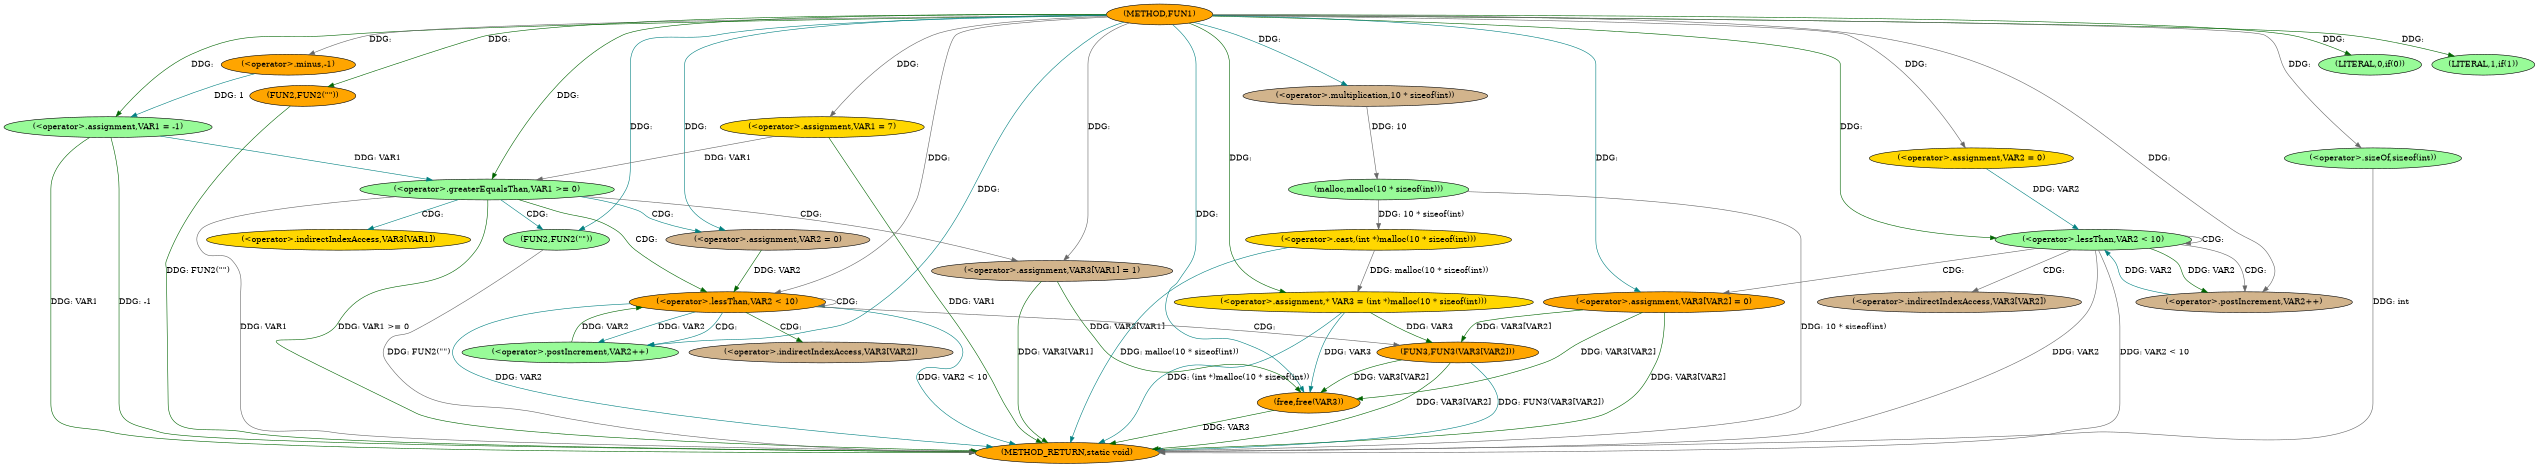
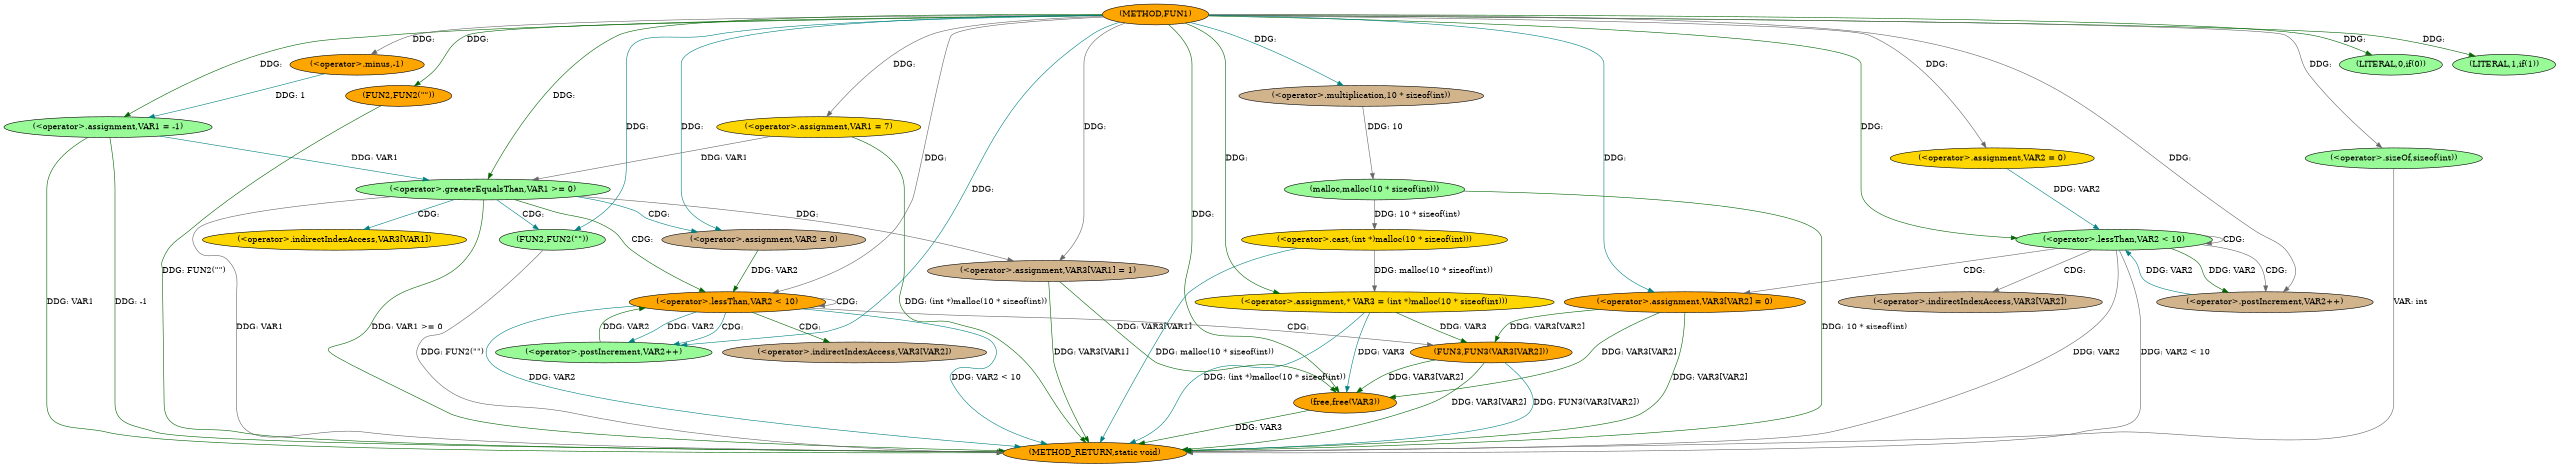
edge "(<operator>.greaterEqualsThan,VAR1 >= 0)" -> "(<operator>.assignment,VAR3[VAR1] = 1)": label "CDG: " -> "DDG: "
edge "(METHOD,FUN1)" -> "(free,free(VAR3))": color teal -> darkgreen
edge "(<operator>.assignment,VAR1 = 7)" -> "(METHOD_RETURN,static void)": label "DDG: VAR1" -> "DDG: (int *)malloc(10 * sizeof(int))"
edge "(<operator>.sizeOf,sizeof(int))" -> "(METHOD_RETURN,static void)": label "DDG: int" -> "VAR: int"
edge "(malloc,malloc(10 * sizeof(int)))" -> "(METHOD_RETURN,static void)": color gray40 -> darkgreen
